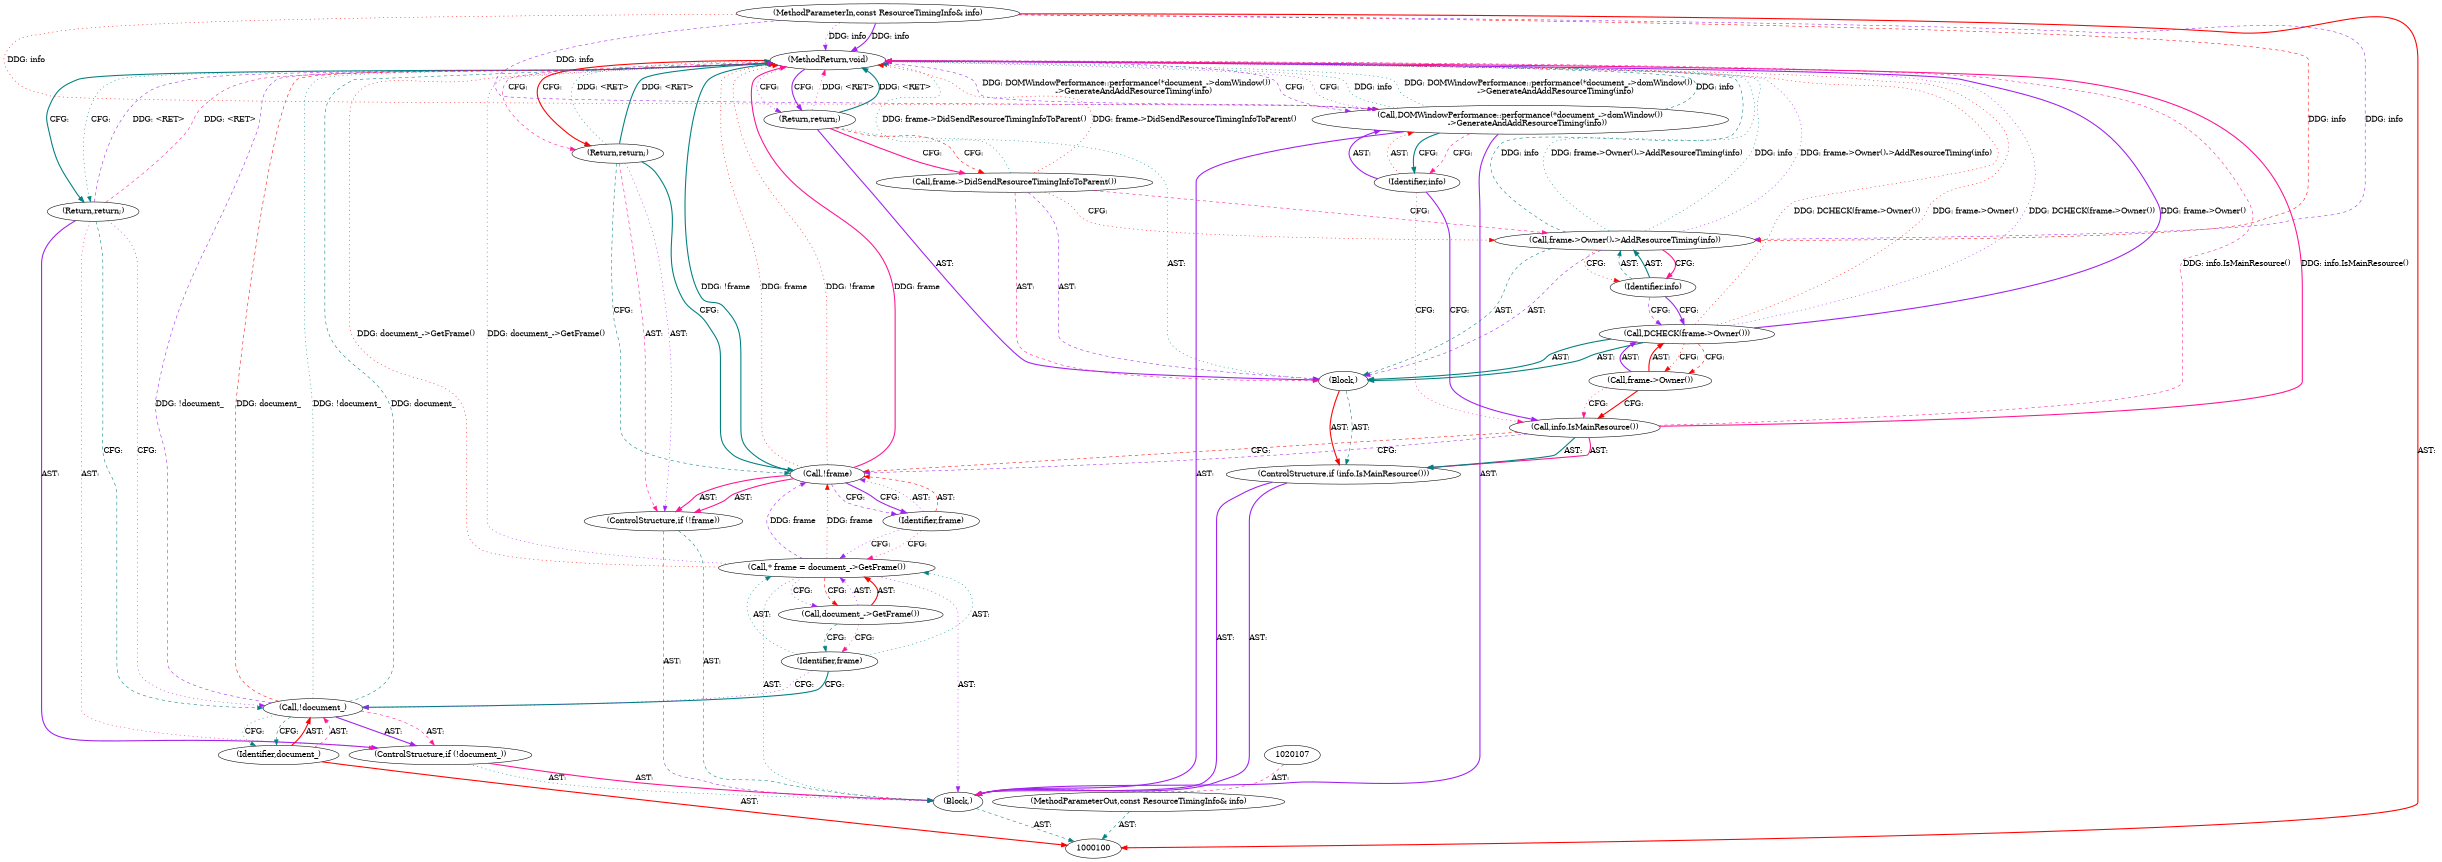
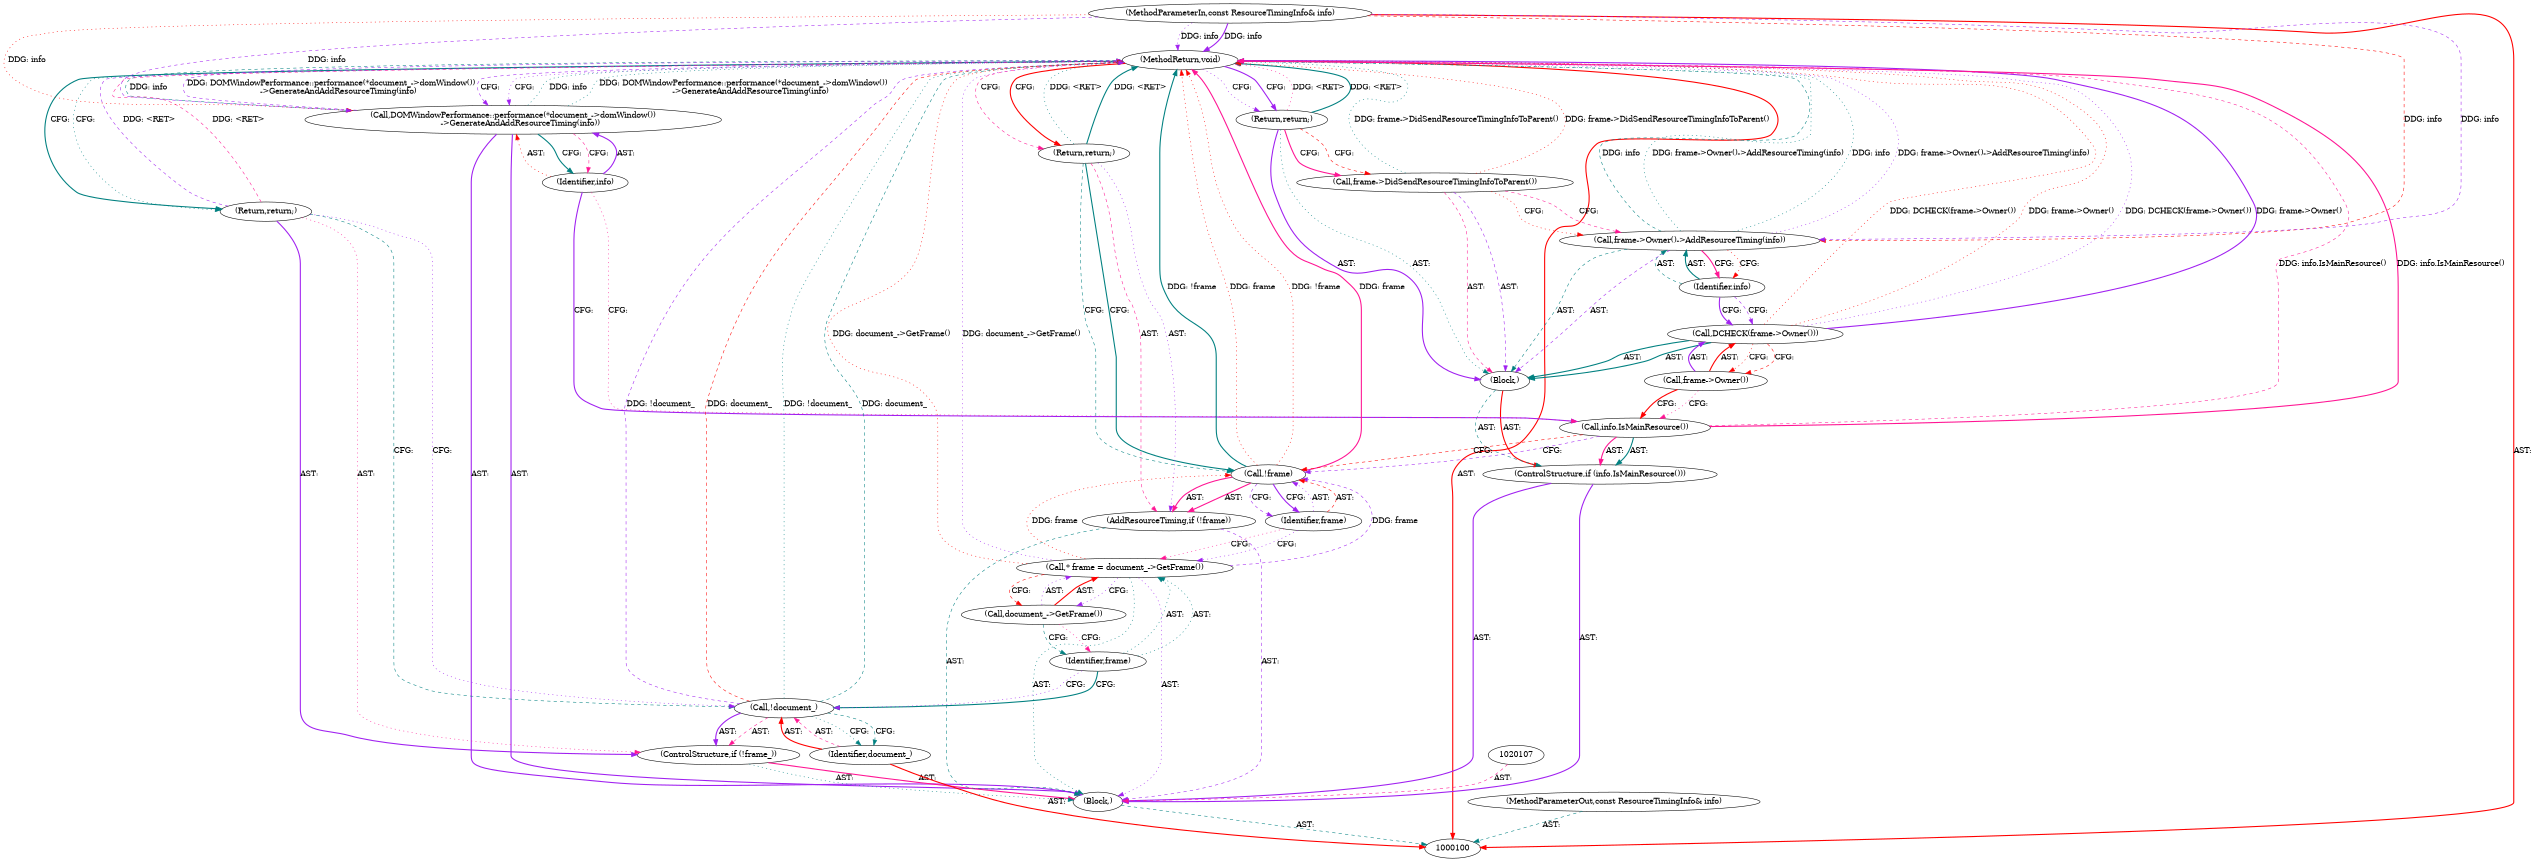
edge "(MethodReturn,void)" -> "1000100": added, label "AST:"
node "(ControlStructure,if (!frame))": label "(ControlStructure,if (!frame))" -> "(AddResourceTiming,if (!frame))"
node "(ControlStructure,if (!document_))": label "(ControlStructure,if (!document_))" -> "(ControlStructure,if (!frame_))"
